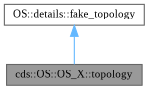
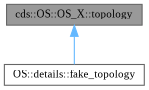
edge "cds::OS::OS_X::topology" -> "OS::details::fake_topology": reversed
